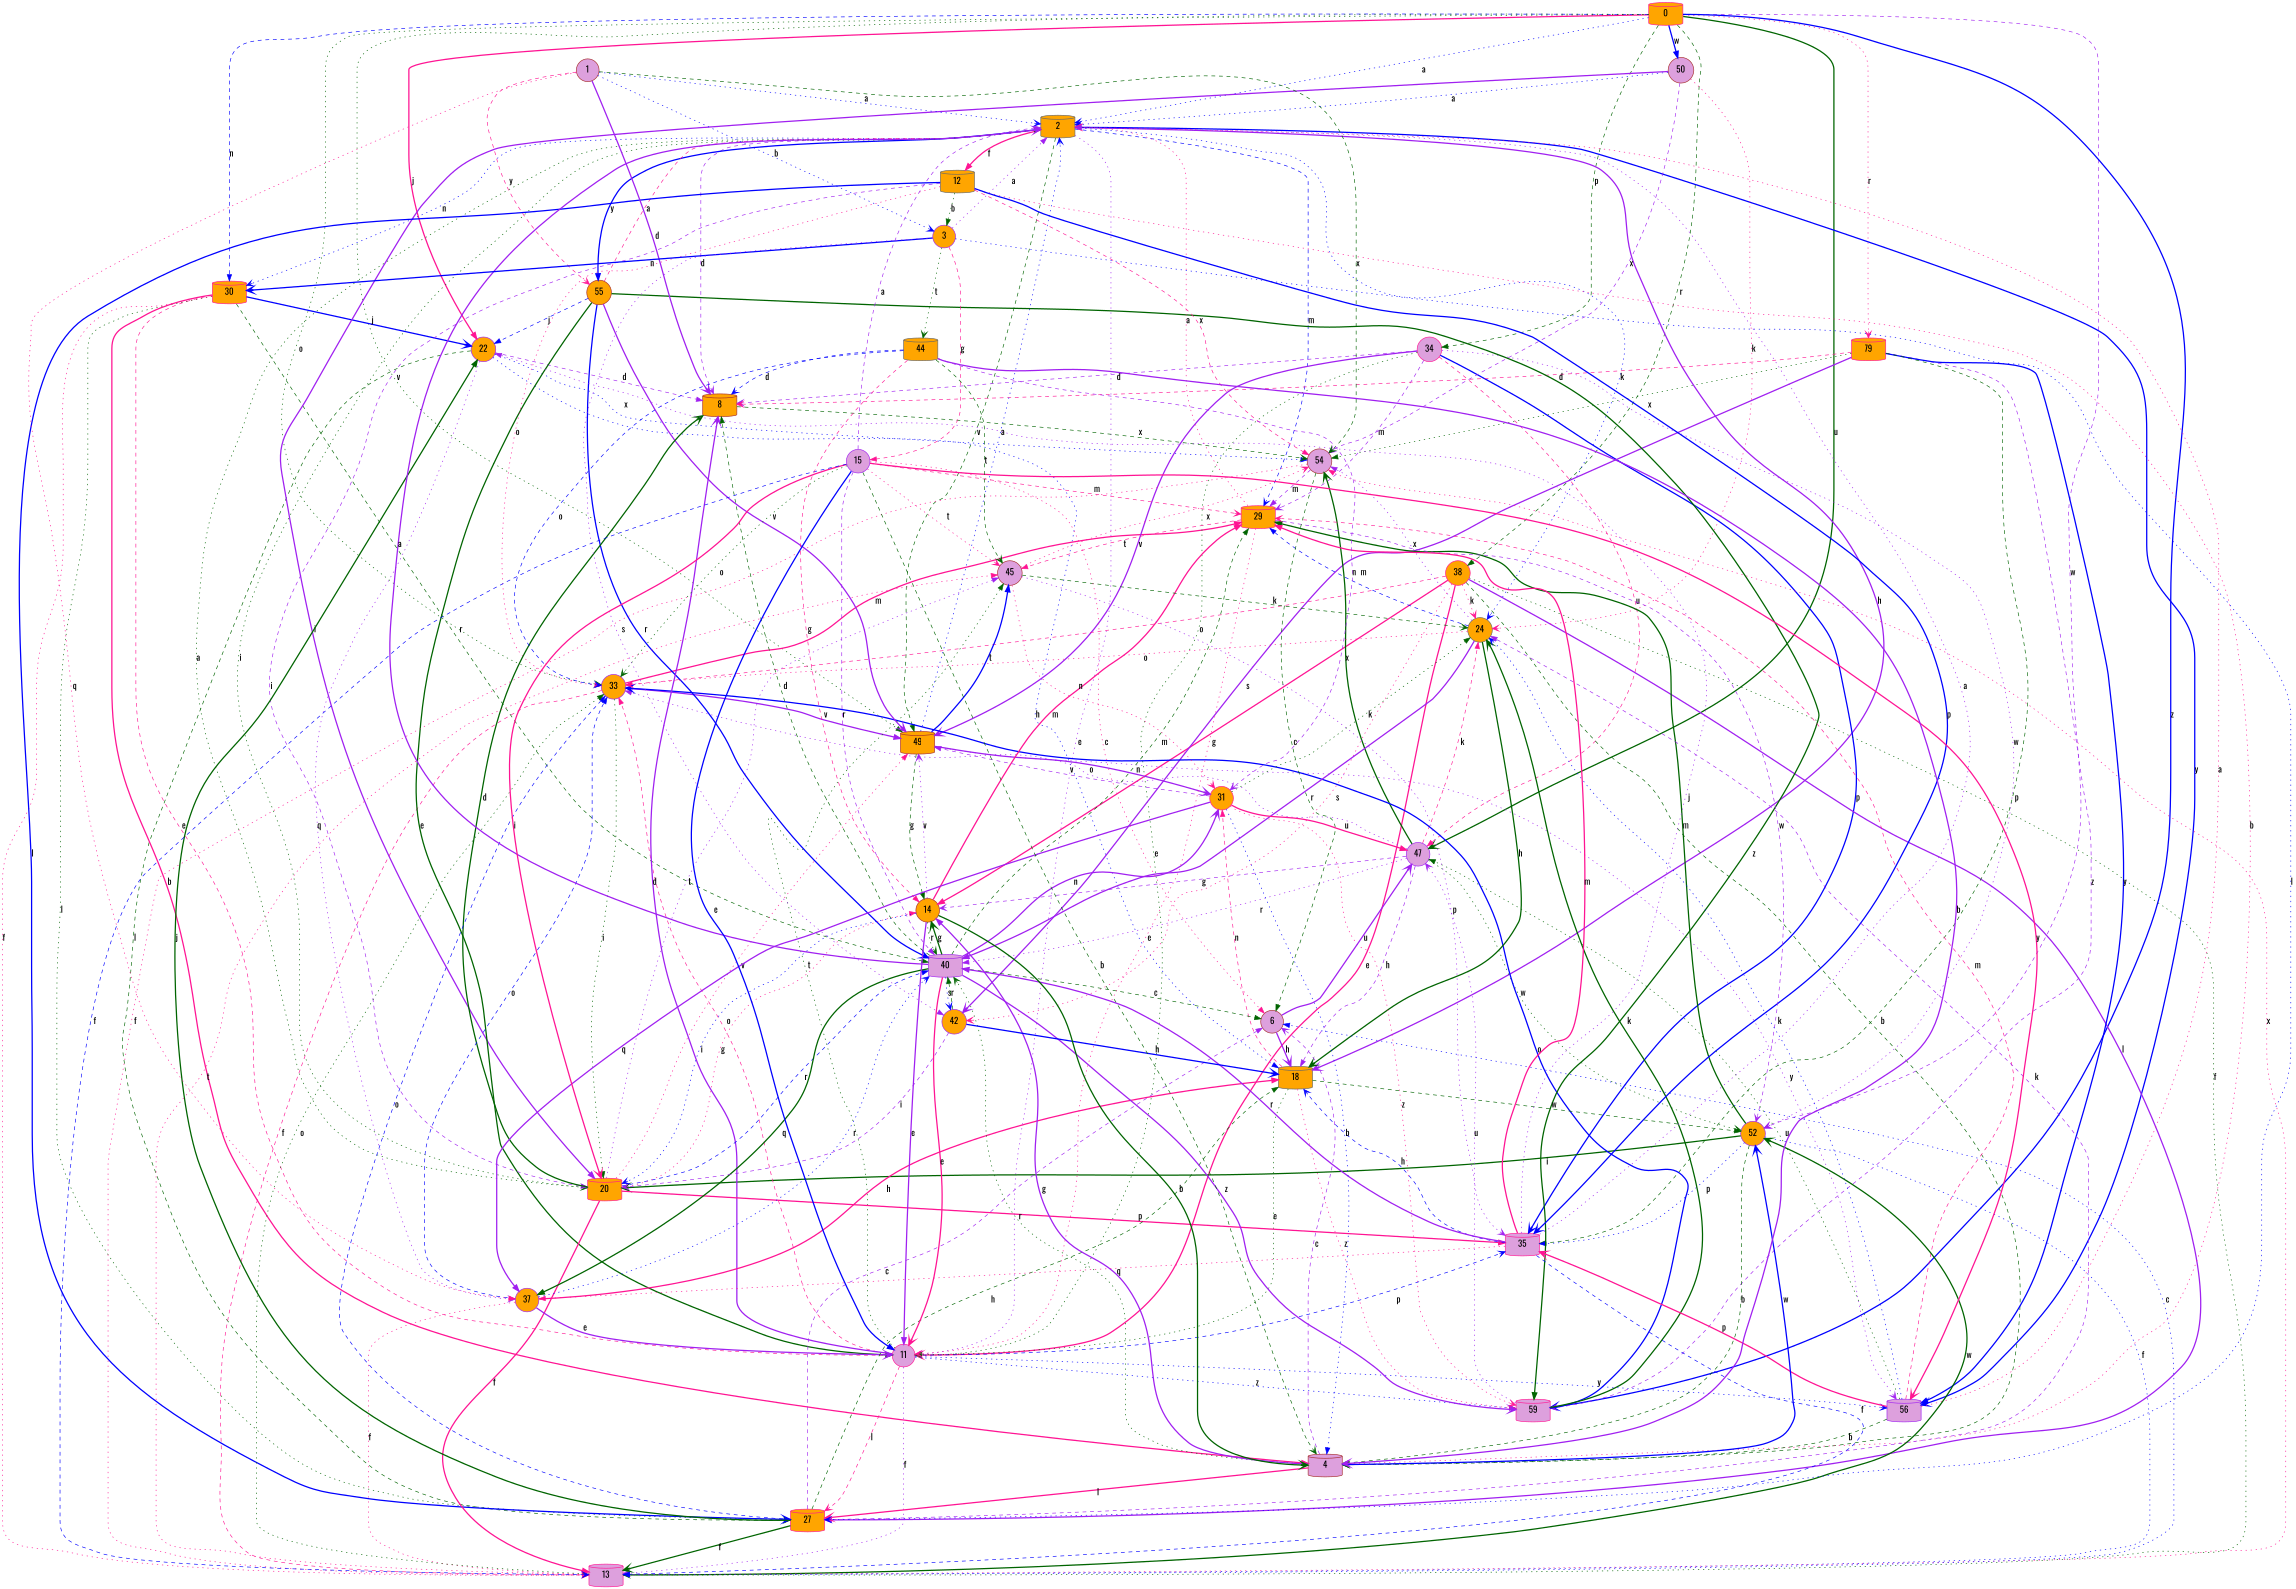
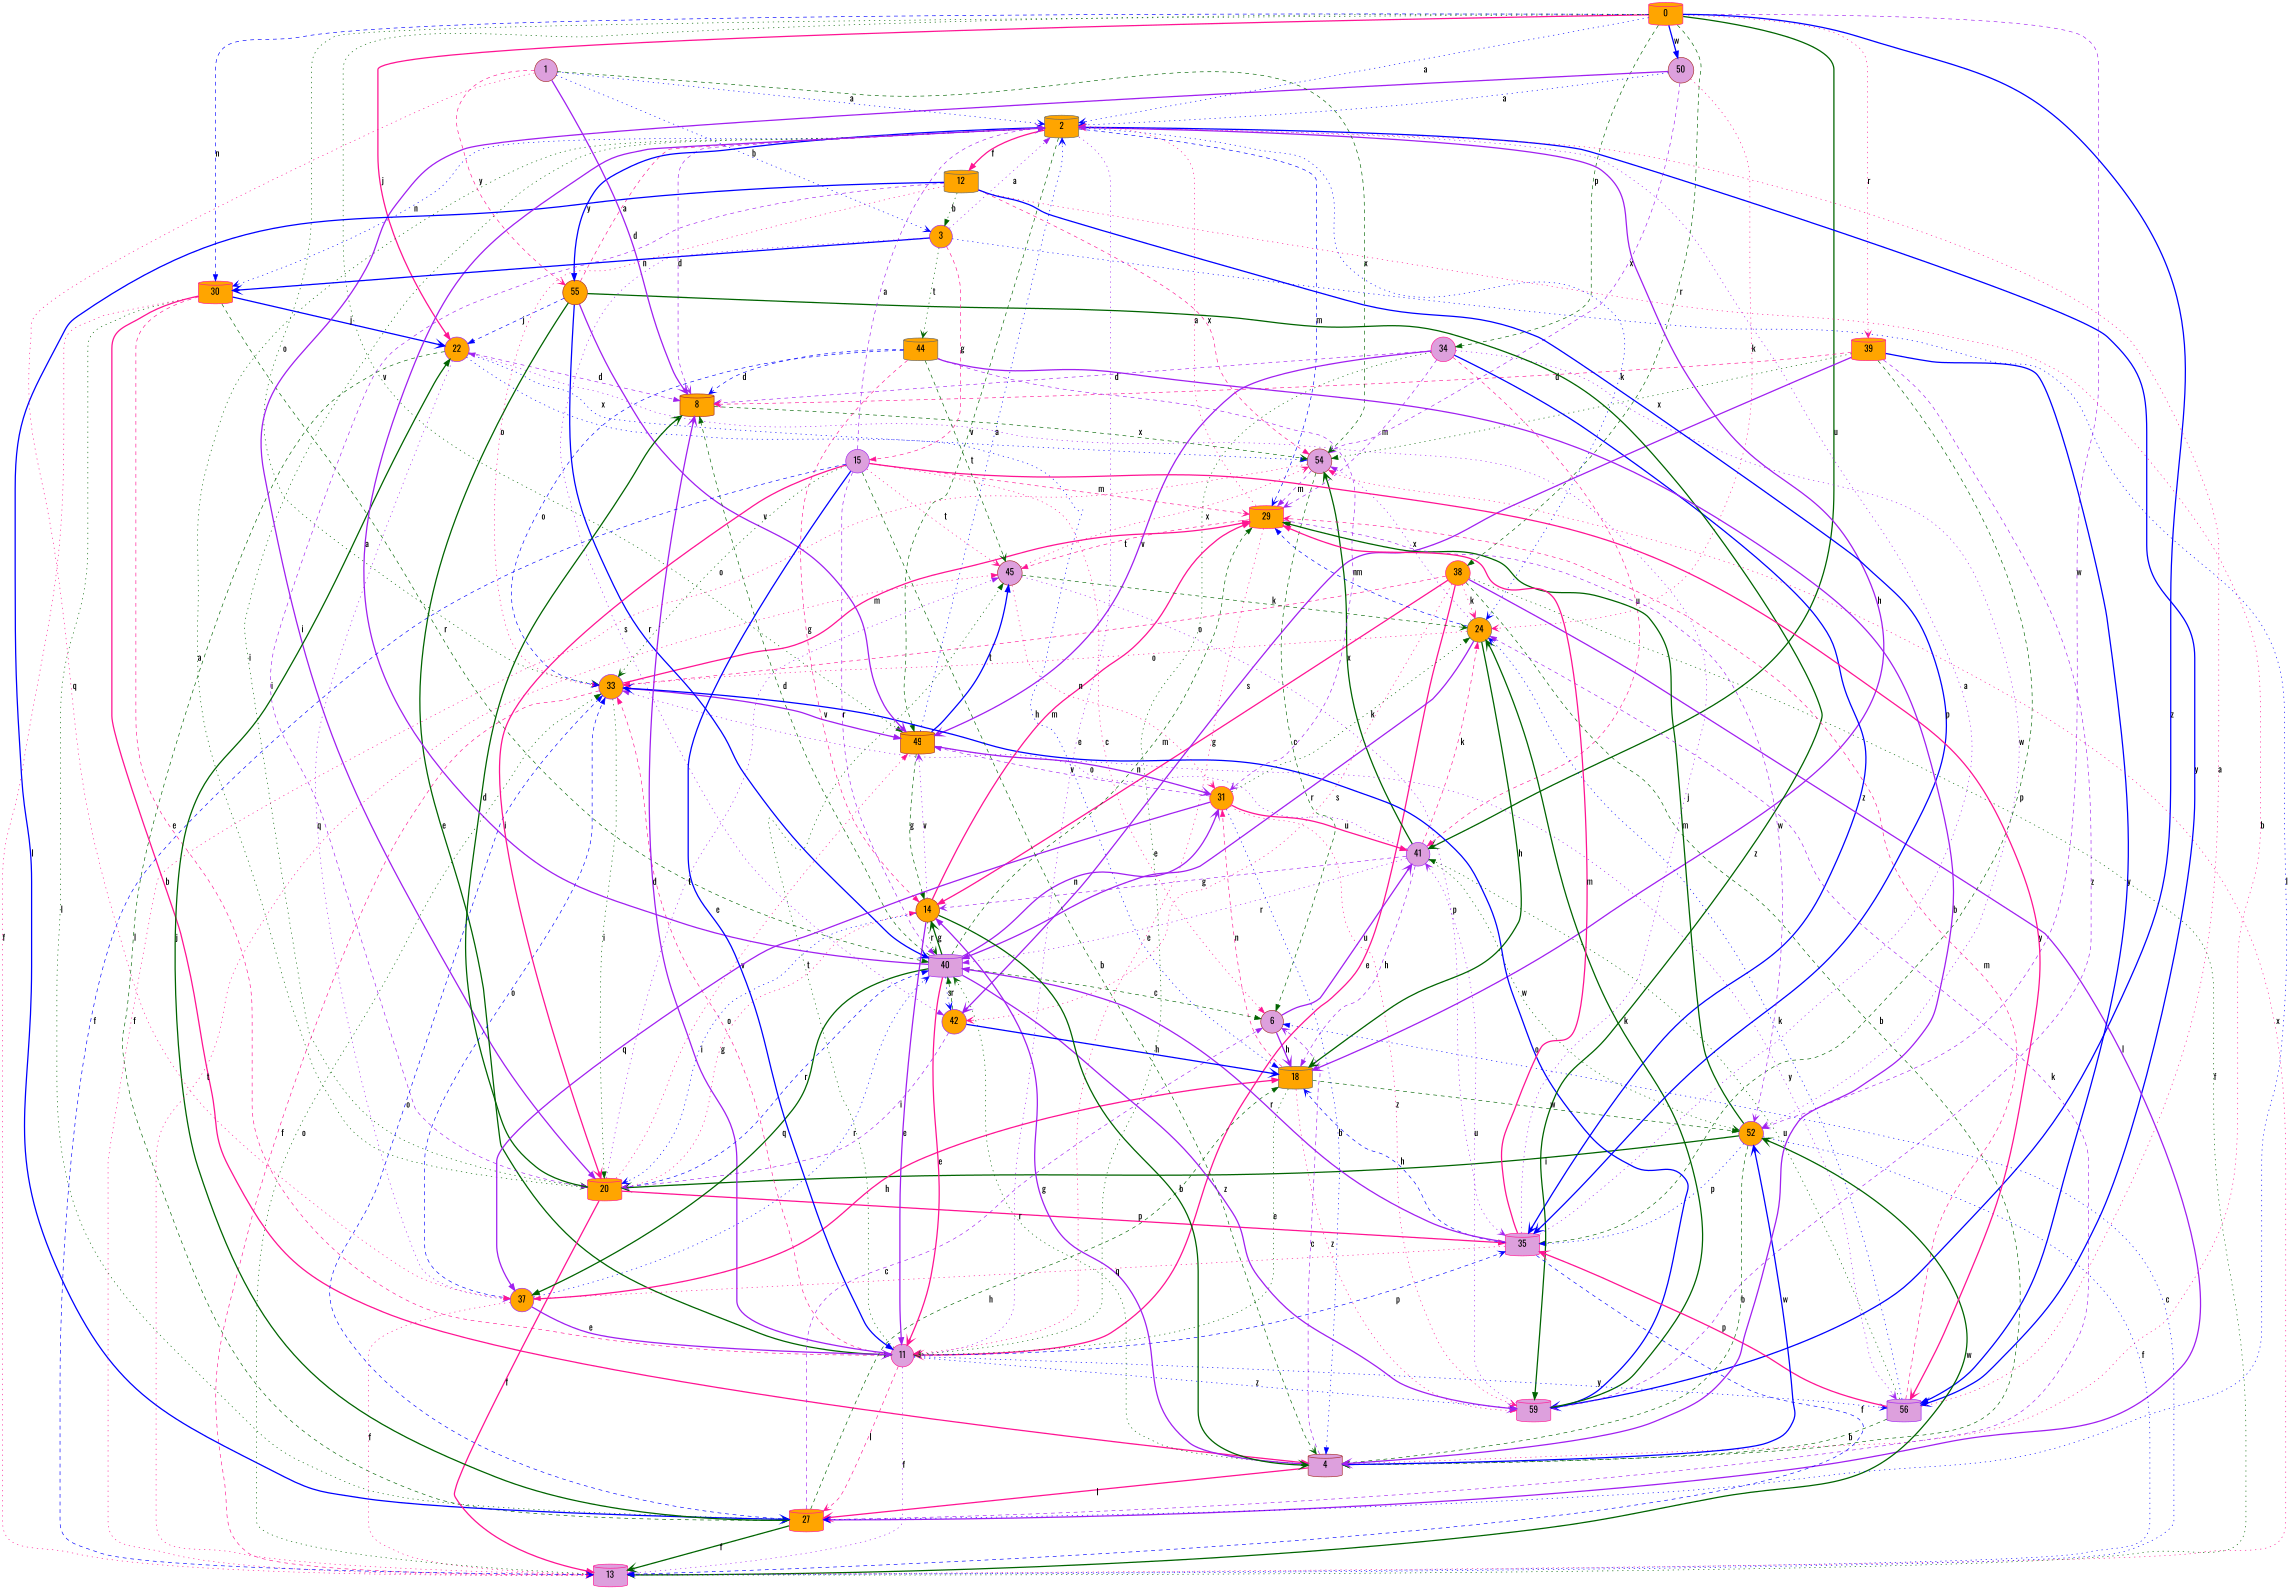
node "79": label "79" -> "39"
edge "34" -> "35": label "p" -> "z"
node "47": label "47" -> "41"
